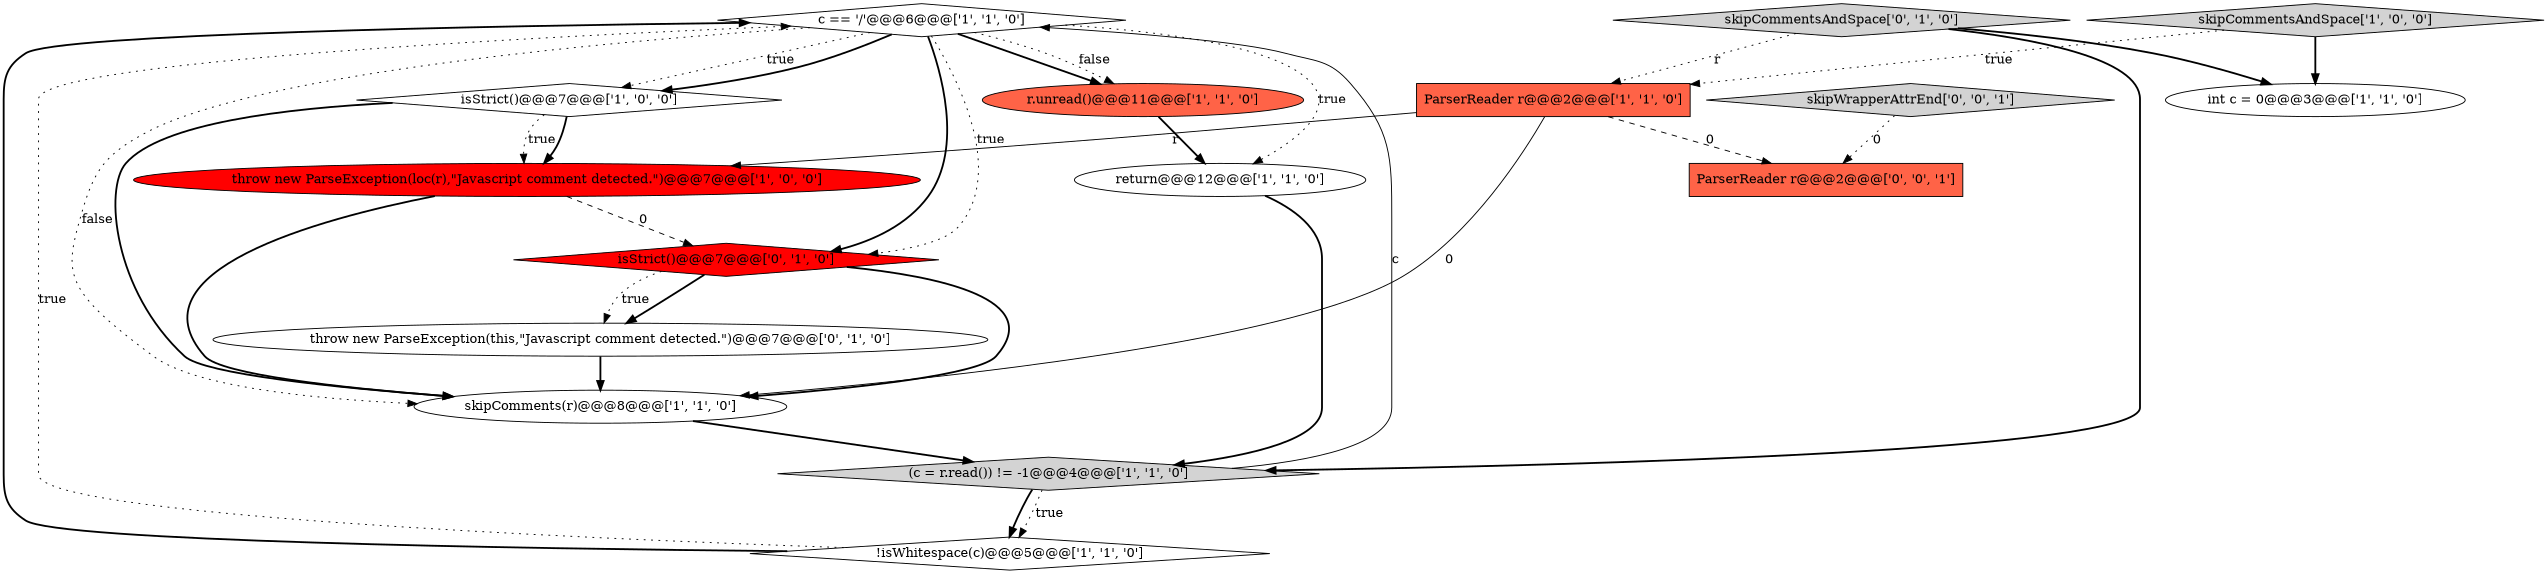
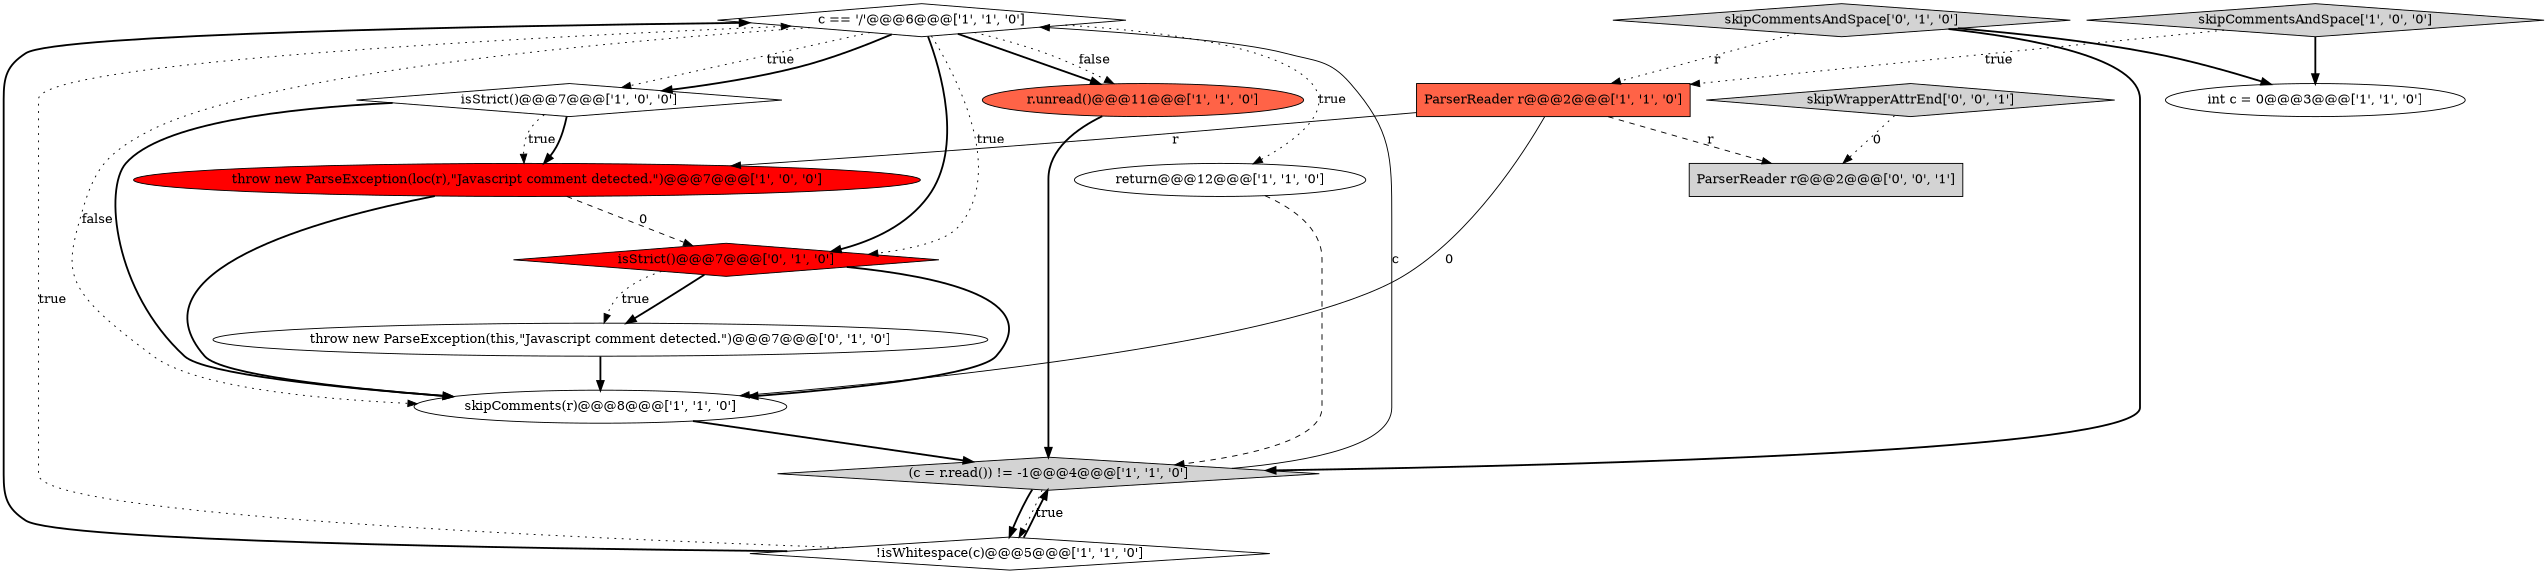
edge "r.unread()@@@11@@@['1', '1', '0']" -> "return@@@12@@@['1', '1', '0']": now "r.unread()@@@11@@@['1', '1', '0']" -> "(c = r.read()) != -1@@@4@@@['1', '1', '0']"
edge "ParserReader r@@@2@@@['1', '1', '0']" -> "ParserReader r@@@2@@@['0', '0', '1']": label "0" -> "r"
node "ParserReader r@@@2@@@['0', '0', '1']": fillcolor tomato -> lightgray
edge "return@@@12@@@['1', '1', '0']" -> "(c = r.read()) != -1@@@4@@@['1', '1', '0']": style bold -> dashed
edge "!isWhitespace(c)@@@5@@@['1', '1', '0']" -> "(c = r.read()) != -1@@@4@@@['1', '1', '0']": added
